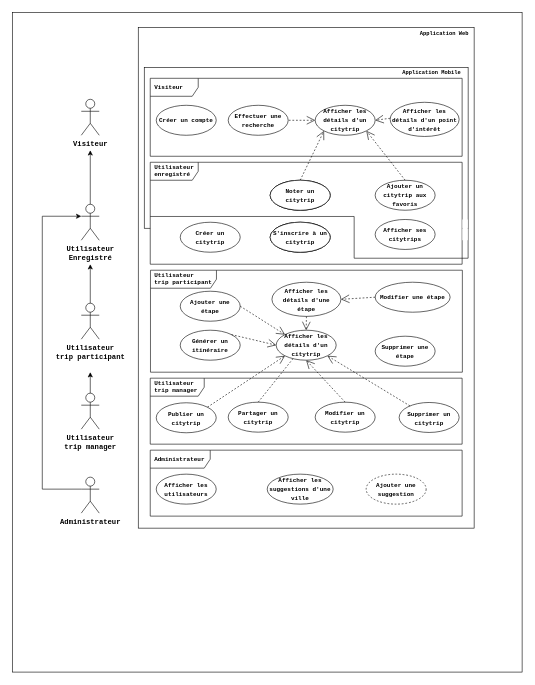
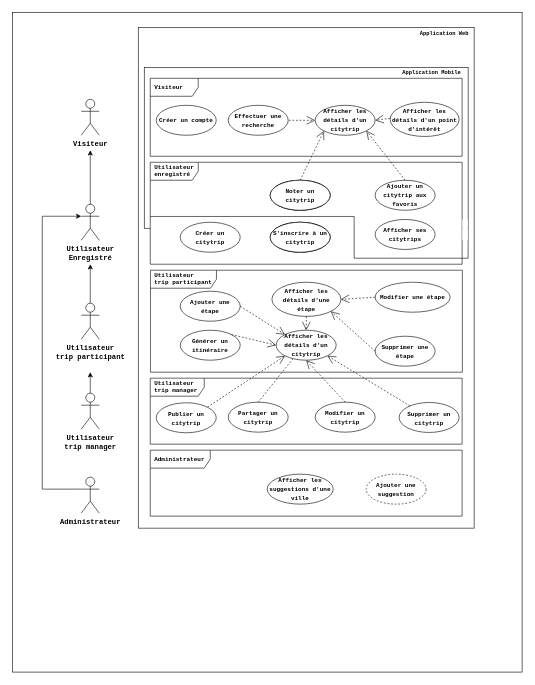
edge "Supprimer une étape" -> "Afficher les détails d'une étape": added
node "Afficher les utilisateurs": removed
